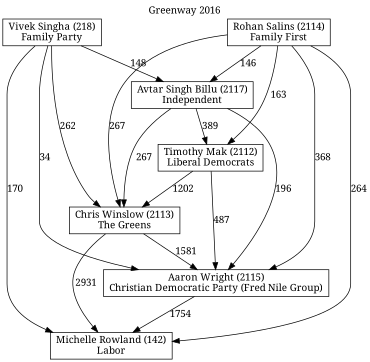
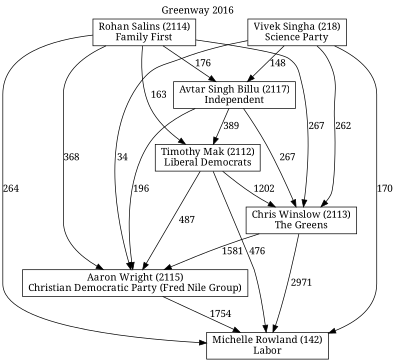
node "Vivek Singha (218) Family Party": label "Vivek Singha (218) Family Party" -> "Vivek Singha (218) Science Party"
edge "Rohan Salins (2114) Family First" -> "Avtar Singh Billu (2117) Independent": label "146" -> "176"
edge "Timothy Mak (2112) Liberal Democrats" -> "Michelle Rowland (142) Labor": added, label "476"
edge "Chris Winslow (2113) The Greens" -> "Michelle Rowland (142) Labor": label "2931" -> "2971"
